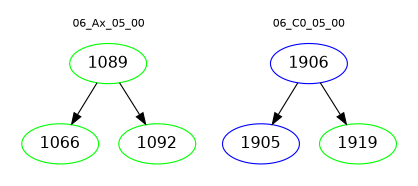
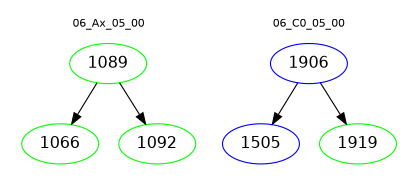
node "1905": label "1905" -> "1505"
